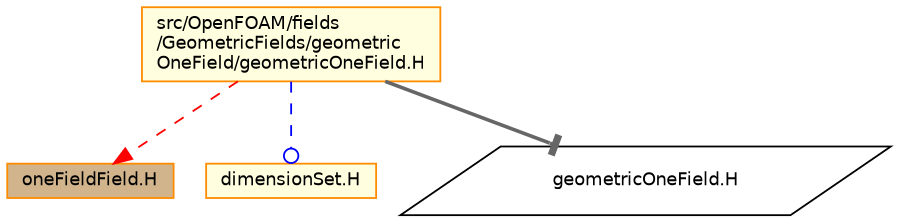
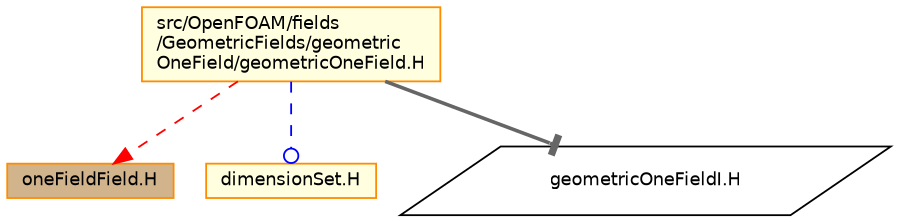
node "geometricOneField.H": label "geometricOneField.H" -> "geometricOneFieldI.H"
